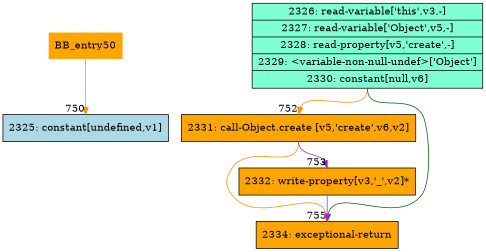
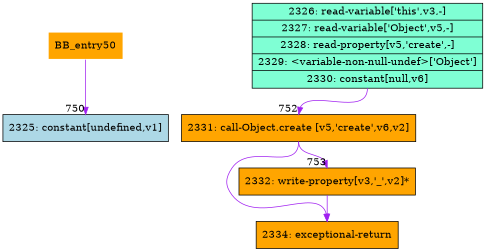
edge "BB_entry50" -> "2325: constant[undefined,v1]": color darkorange -> purple
edge "2326: read-variable['this',v3,-]" -> "2331: call-Object.create [v5,'create',v6,v2]": color darkorange -> purple
edge "2326: read-variable['this',v3,-]" -> "2334: exceptional-return": removed
edge "2331: call-Object.create [v5,'create',v6,v2]" -> "2334: exceptional-return": color darkorange -> purple
